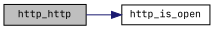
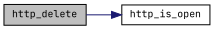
node "http_http": label "http_http" -> "http_delete"
